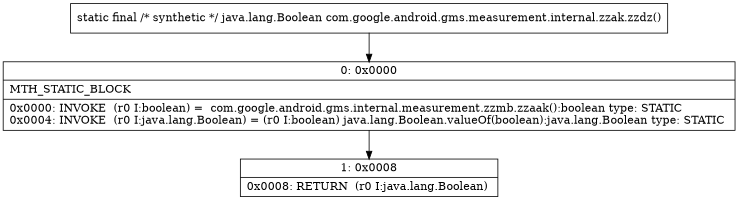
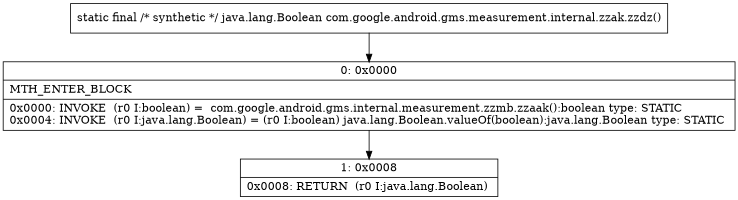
node "0: 0x0000": text "MTH_STATIC_BLOCK" -> "MTH_ENTER_BLOCK"
